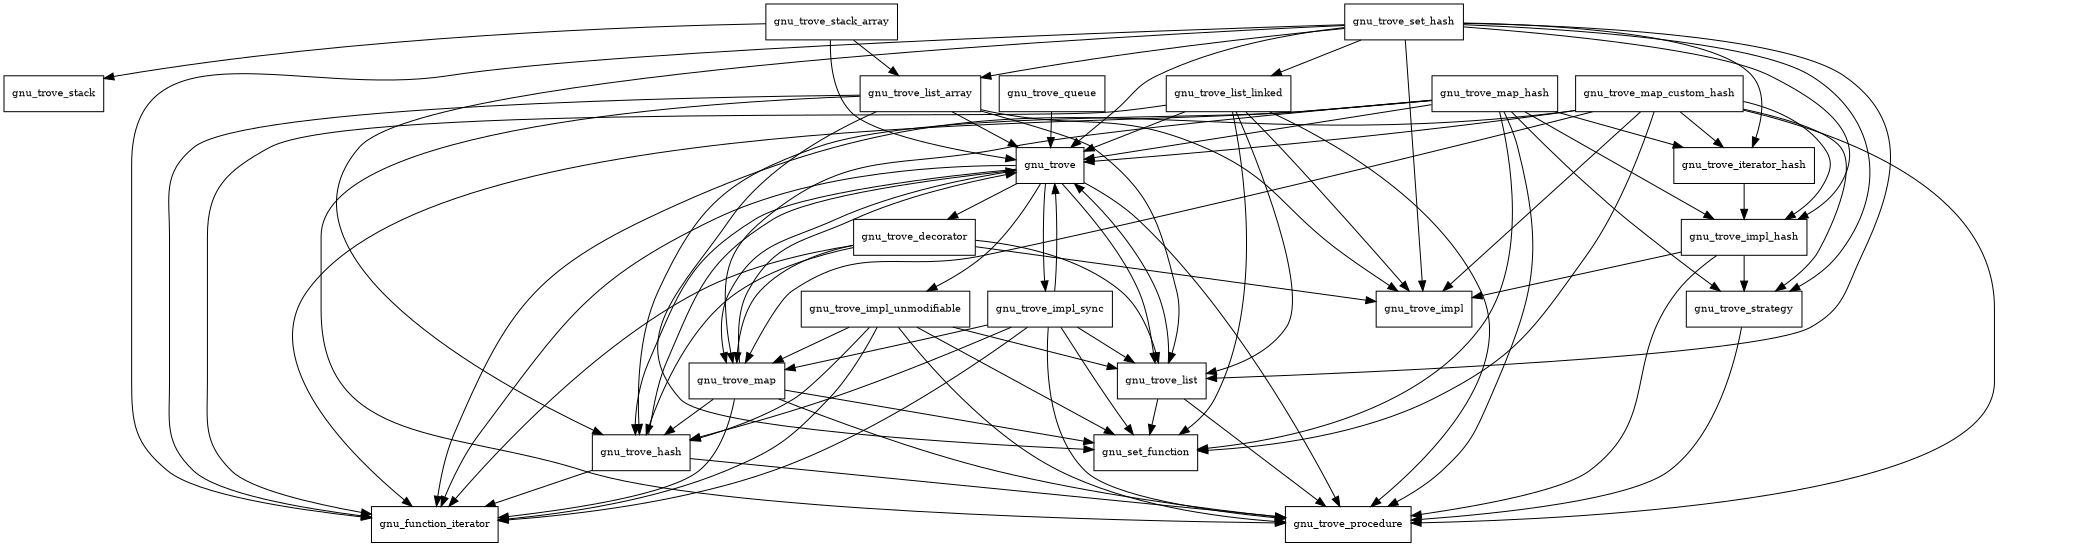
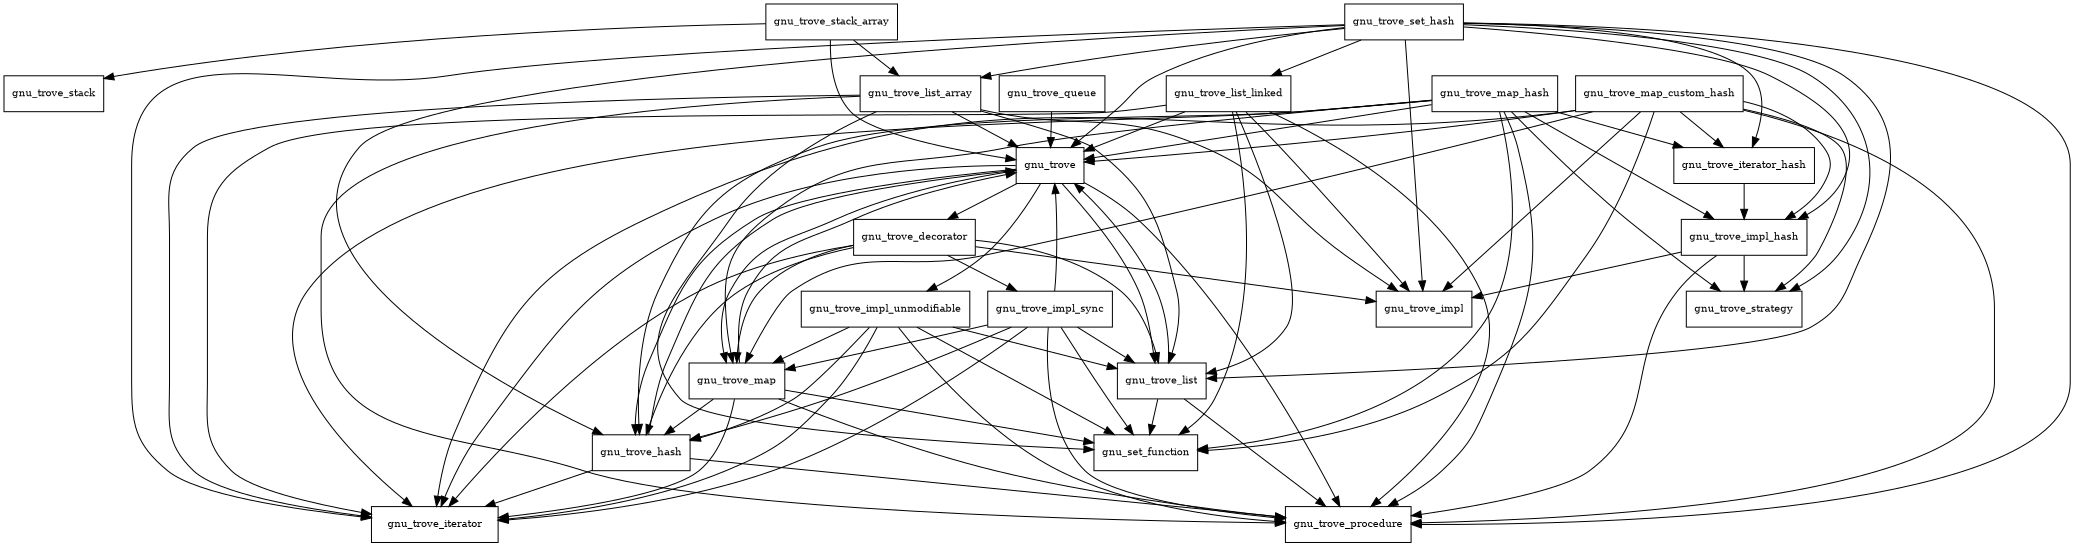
edge "gnu_trove" -> "gnu_trove_impl_sync": now "gnu_trove_decorator" -> "gnu_trove_impl_sync"
edge "gnu_trove_strategy" -> "gnu_trove_procedure": now "gnu_trove_set_hash" -> "gnu_trove_procedure"
node "gnu_function_iterator": label "gnu_function_iterator" -> "gnu_trove_iterator"
